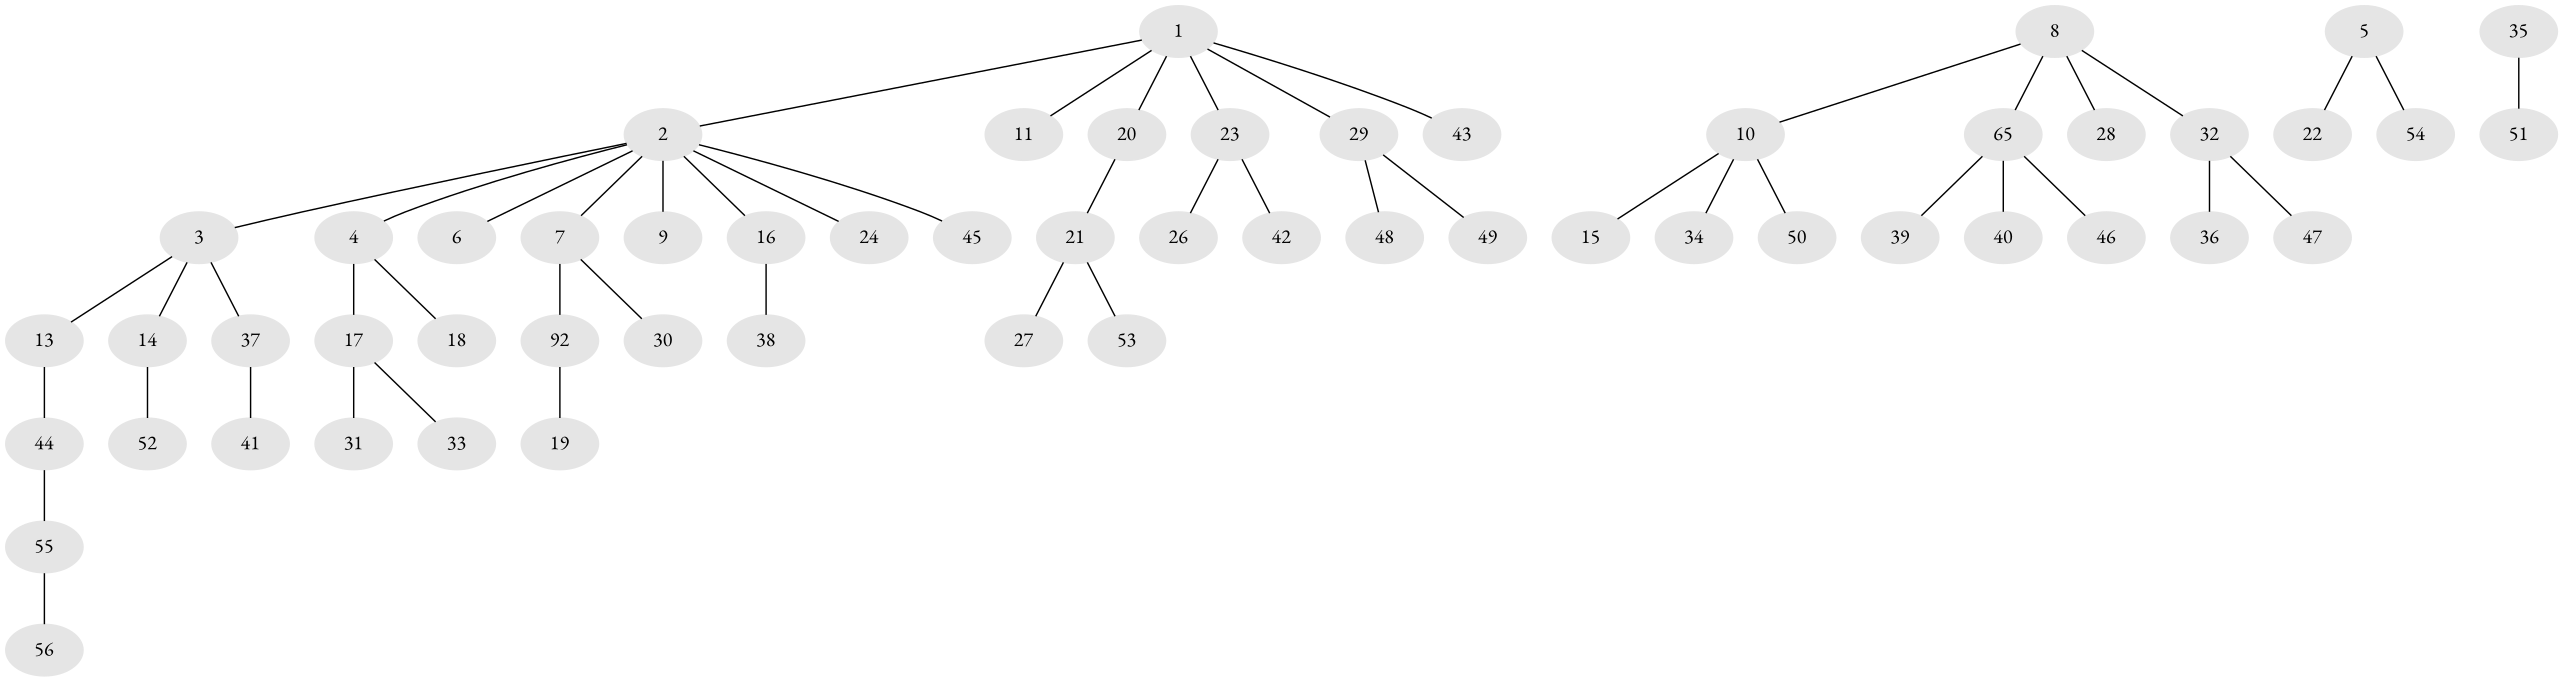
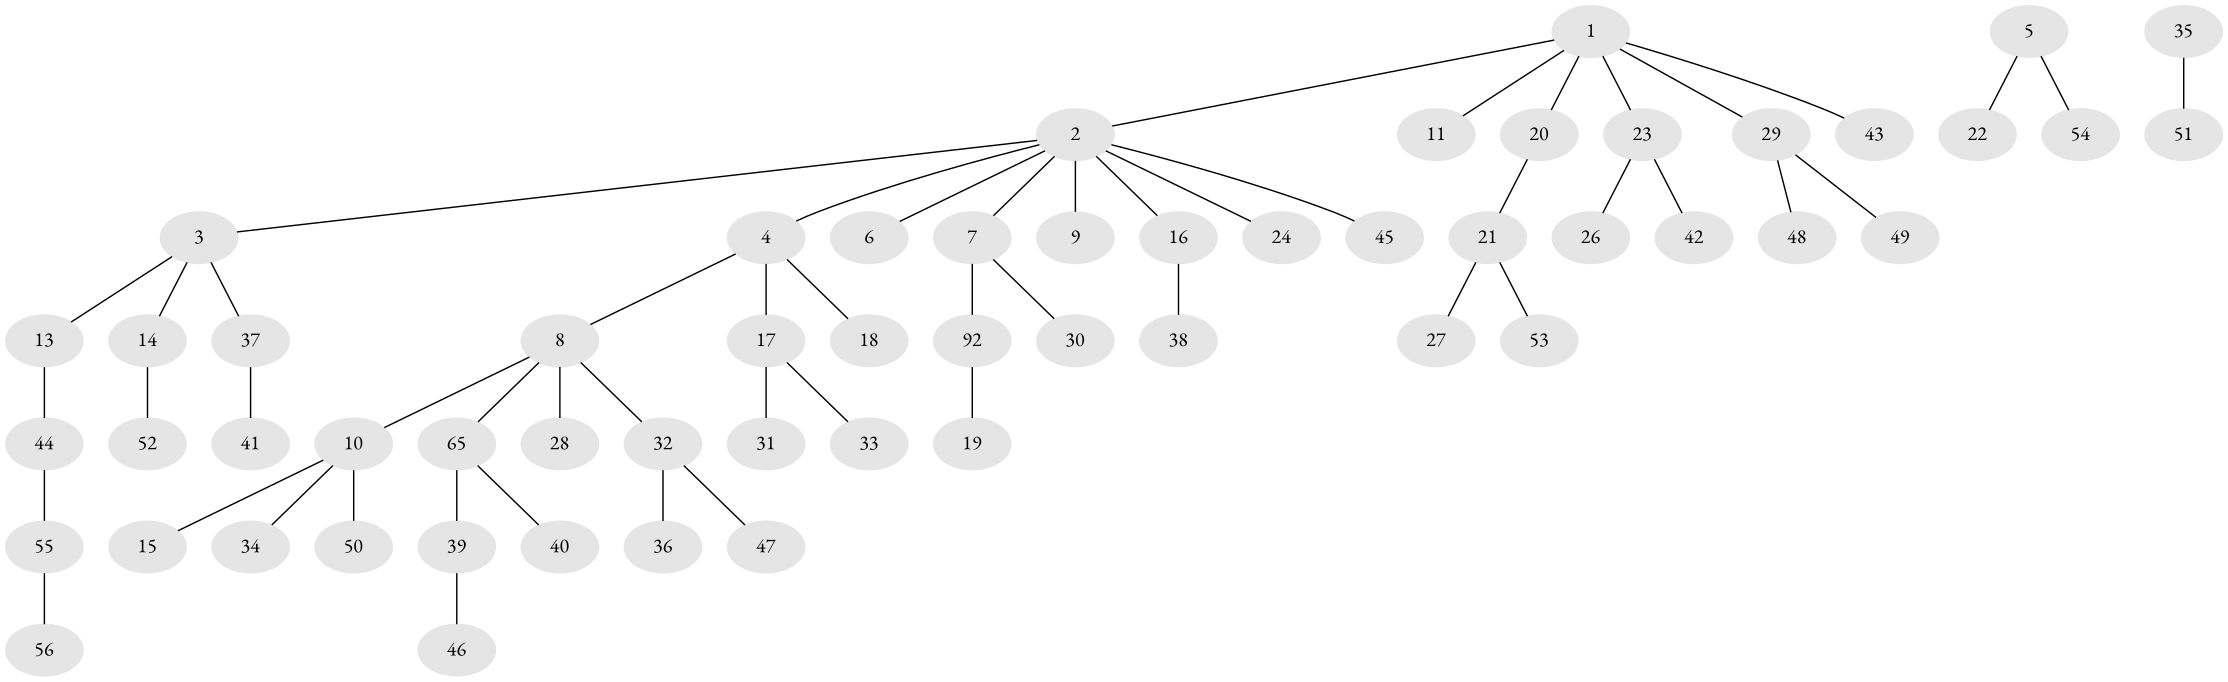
edge "65" -- "46": now "39" -- "46"
edge "4" -- "8": added
